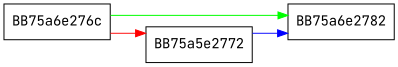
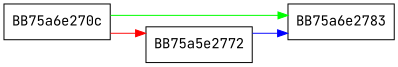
node "BB75a6e276c": label "BB75a6e276c" -> "BB75a6e270c"
node "BB75a6e2782": label "BB75a6e2782" -> "BB75a6e2783"
